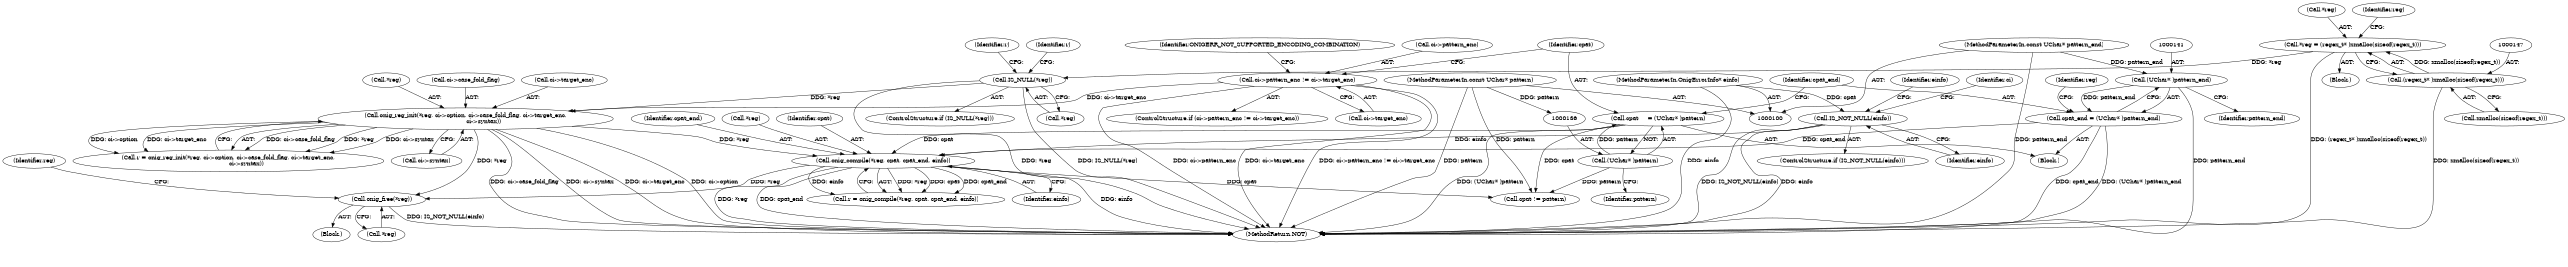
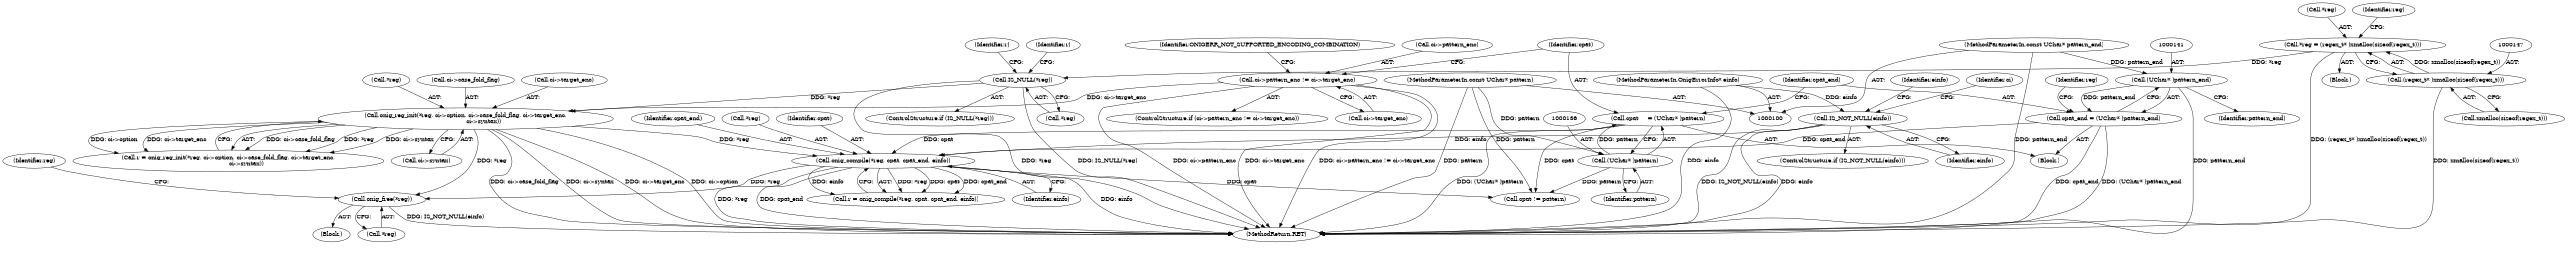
edge "(MethodParameterIn,OnigErrorInfo* einfo)" -> "(Call,IS_NOT_NULL(einfo))": label "DDG: cpat" -> "DDG: einfo"
edge "(MethodParameterIn,const UChar* pattern)" -> "1000136": now "(MethodParameterIn,const UChar* pattern)" -> "(Call,(UChar* )pattern)"
edge "(Call,cpat     = (UChar* )pattern)" -> "(Call,(UChar* )pattern)": label "NOT: " -> "CFG: "
edge "(Identifier,pattern)" -> "(Call,(UChar* )pattern)": added, label "AST:"
node "(MethodReturn,NOT)": label "(MethodReturn,NOT)" -> "(MethodReturn,RET)"
